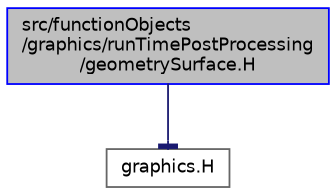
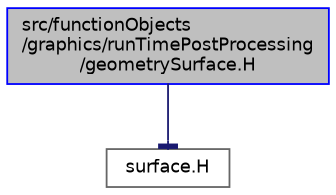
node "graphics.H": label "graphics.H" -> "surface.H"
